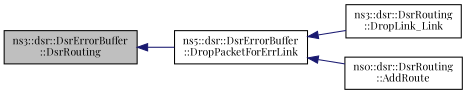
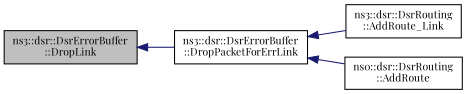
node "ns3::dsr::DsrRouting ::DropLink_Link": label "ns3::dsr::DsrRouting ::DropLink_Link" -> "ns3::dsr::DsrRouting ::AddRoute_Link"
node "ns3::dsr::DsrErrorBuffer ::DsrRouting": label "ns3::dsr::DsrErrorBuffer ::DsrRouting" -> "ns3::dsr::DsrErrorBuffer ::DropLink"
node "ns5::dsr::DsrErrorBuffer ::DropPacketForErrLink": label "ns5::dsr::DsrErrorBuffer ::DropPacketForErrLink" -> "ns3::dsr::DsrErrorBuffer ::DropPacketForErrLink"
